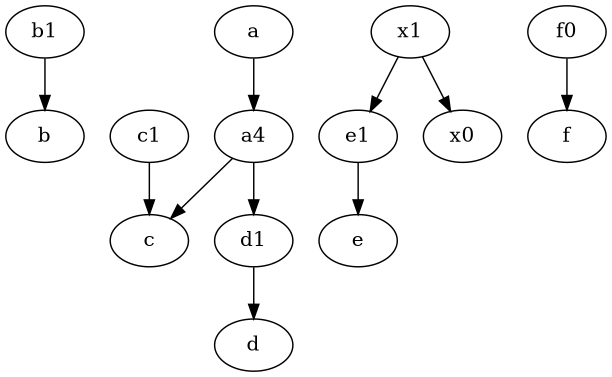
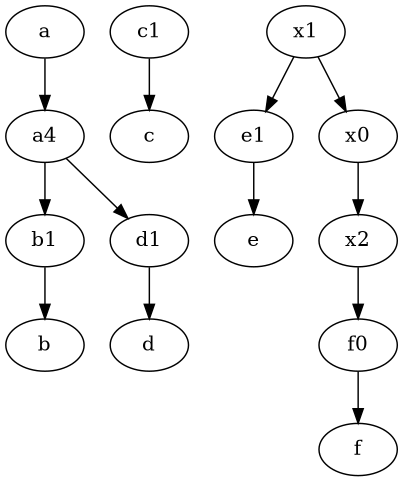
edge "a4" -> "c": now "a4" -> "b1"
node "x2": added
